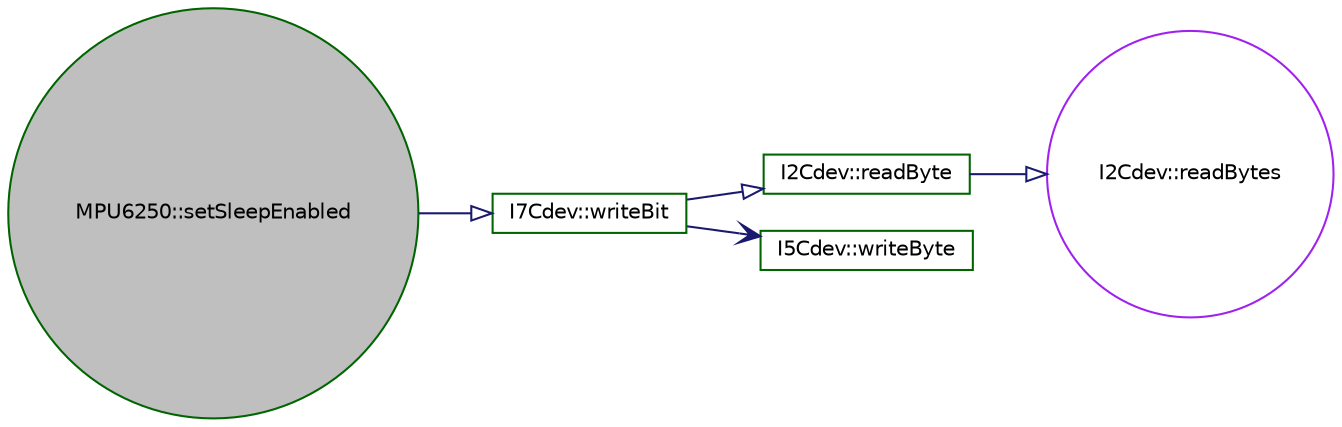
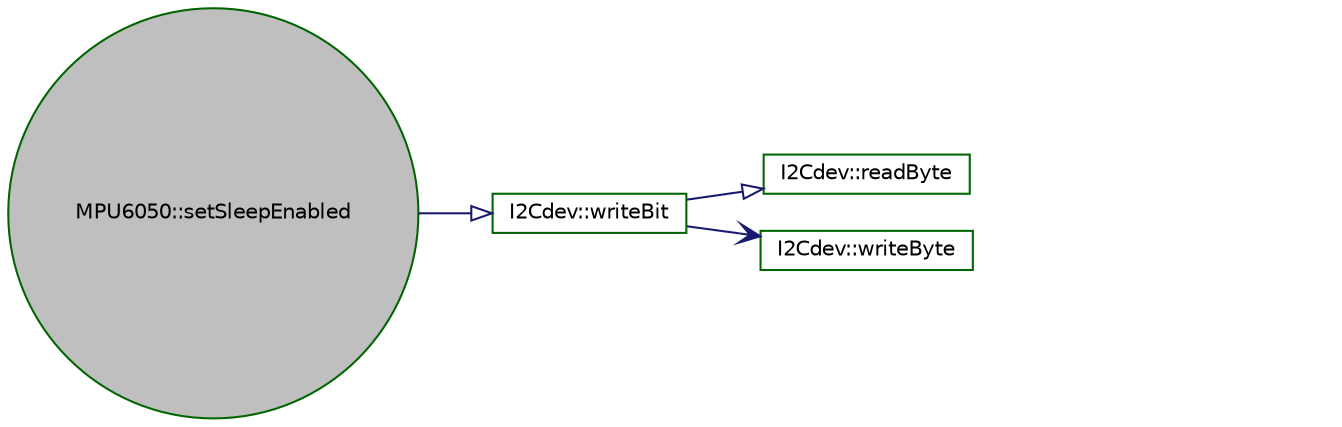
node "I2Cdev::readBytes": removed
node "MPU6250::setSleepEnabled": label "MPU6250::setSleepEnabled" -> "MPU6050::setSleepEnabled"
node "I7Cdev::writeBit": label "I7Cdev::writeBit" -> "I2Cdev::writeBit"
node "I5Cdev::writeByte": label "I5Cdev::writeByte" -> "I2Cdev::writeByte"
